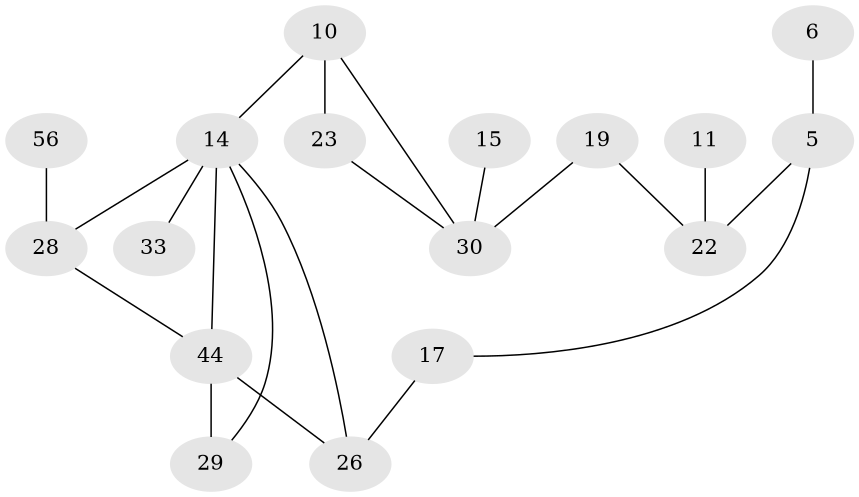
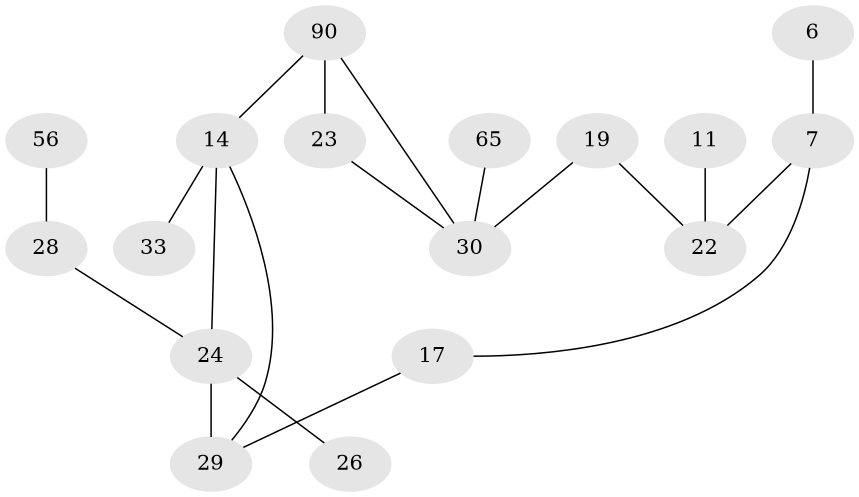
node "10": label "10" -> "90"
node "15": label "15" -> "65"
node "5": label "5" -> "7"
edge "14" -- "28": removed
edge "14" -- "26": removed
node "44": label "44" -> "24"
edge "17" -- "26": now "17" -- "29"
